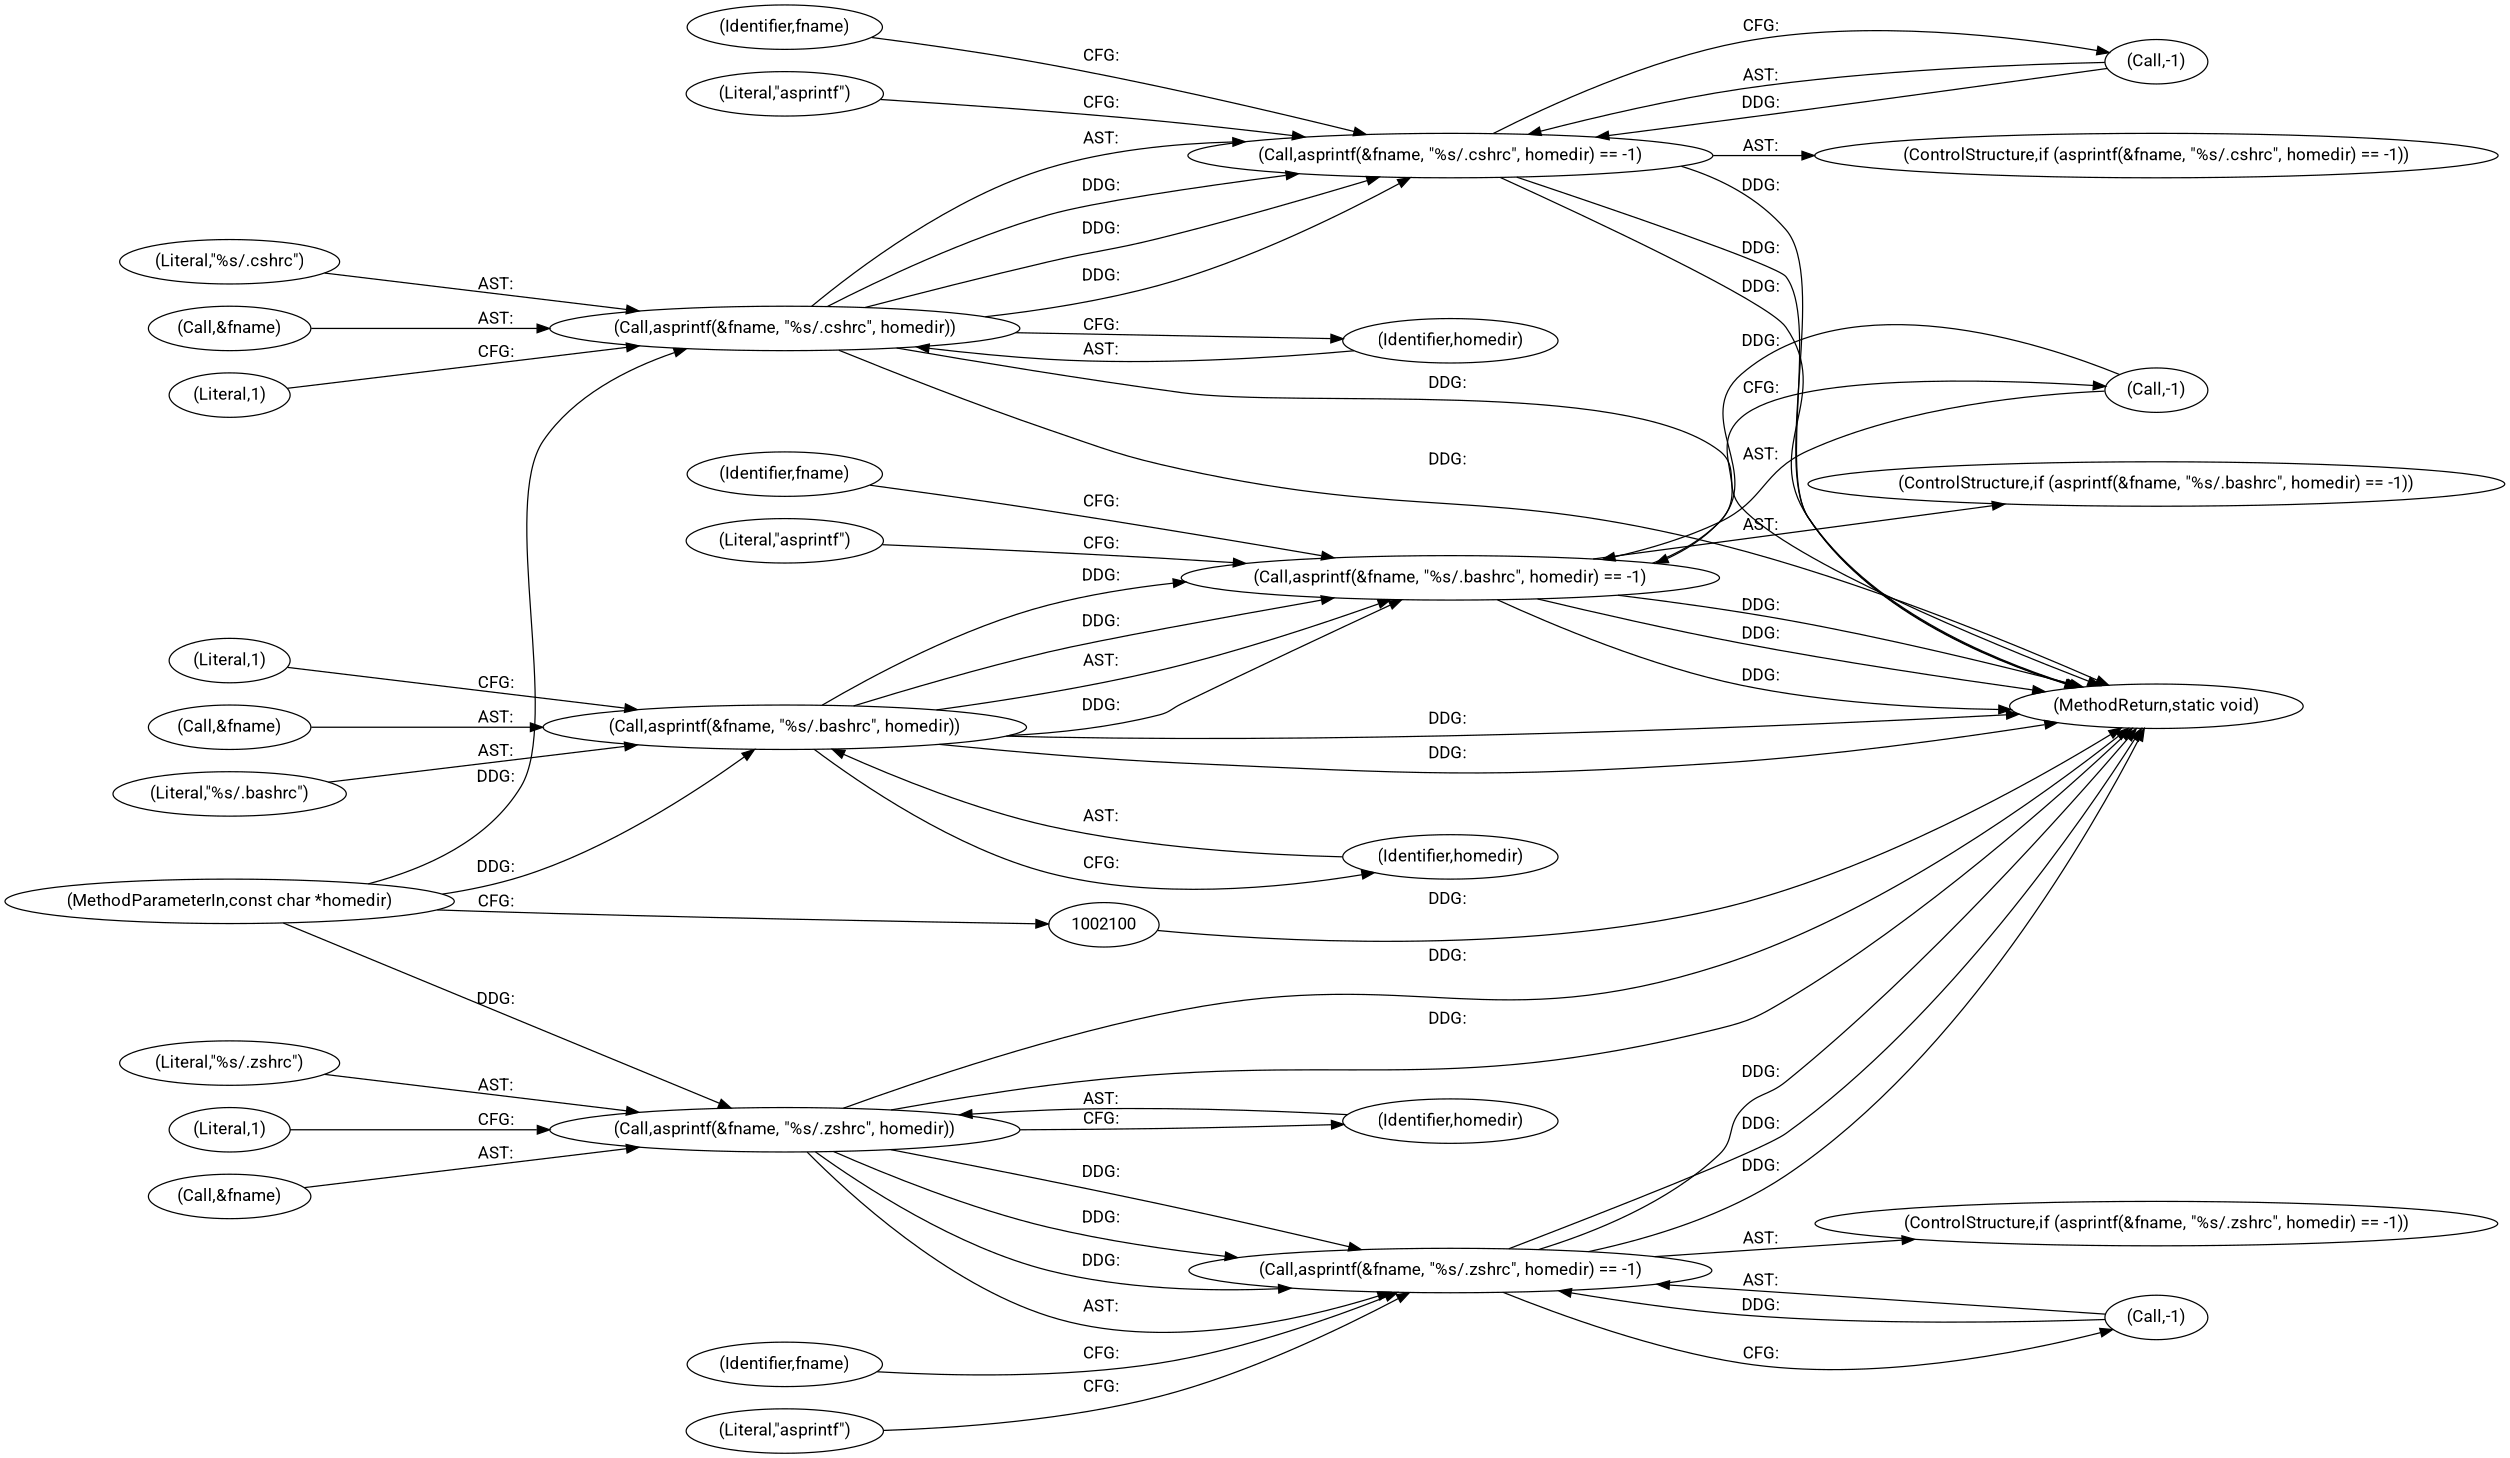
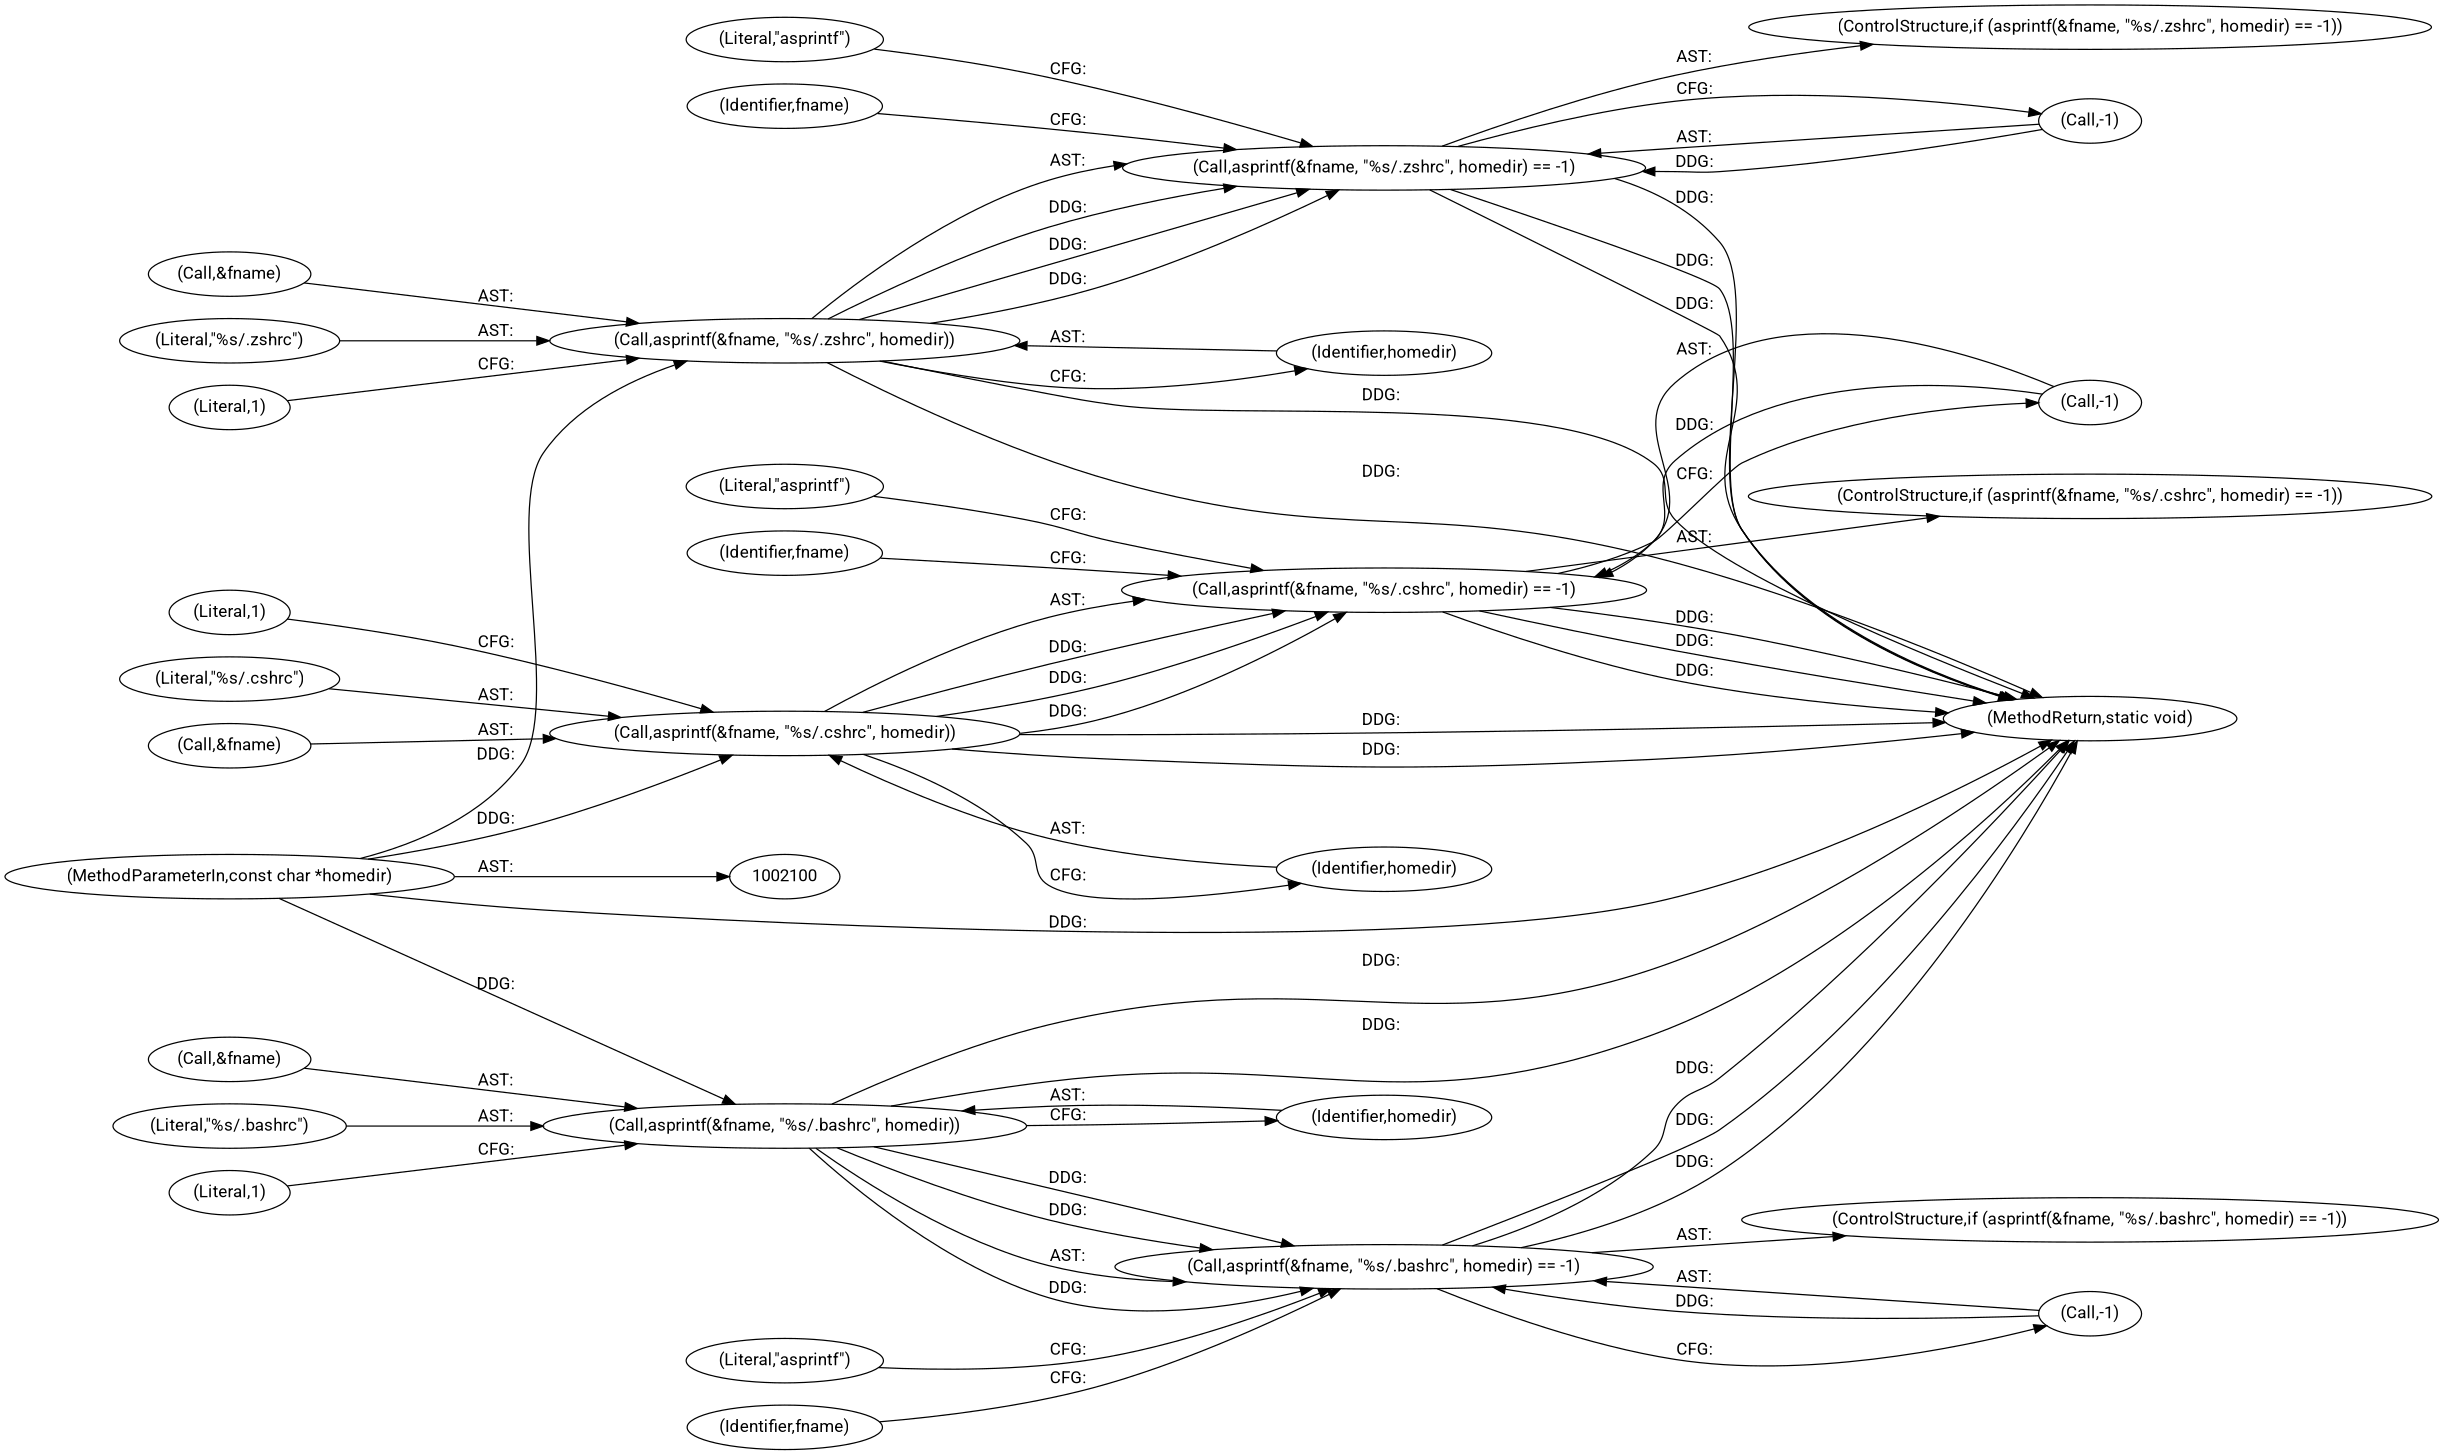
edge "(MethodParameterIn,const char *homedir)" -> "1002100": label "CFG: " -> "AST: "
edge "1002100" -> "(MethodReturn,static void)": now "(MethodParameterIn,const char *homedir)" -> "(MethodReturn,static void)"
